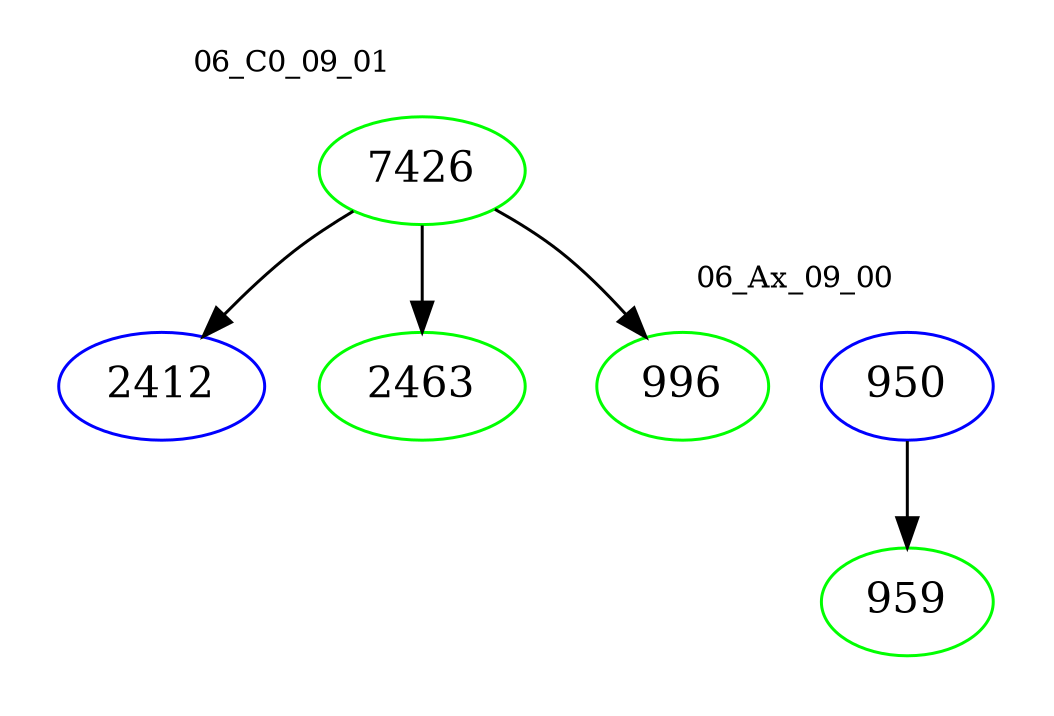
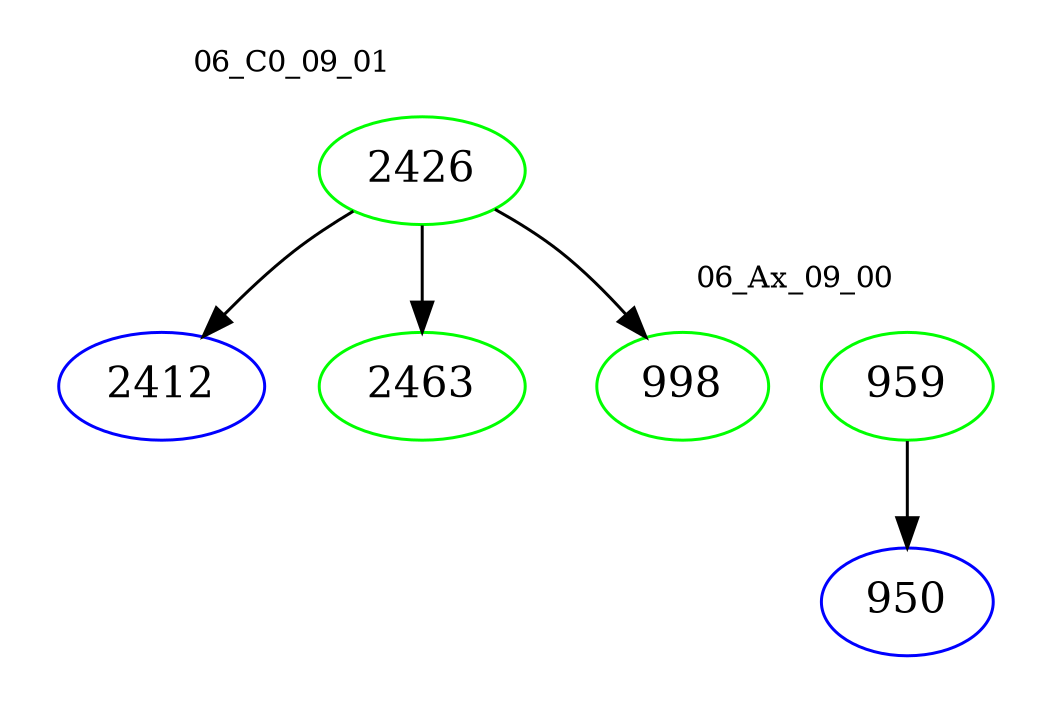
node "7426": label "7426" -> "2426"
node "996": label "996" -> "998"
edge "950" -> "959": reversed
